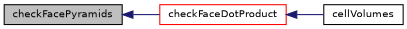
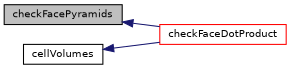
edge "cellVolumes" -> "checkFaceDotProduct": reversed
